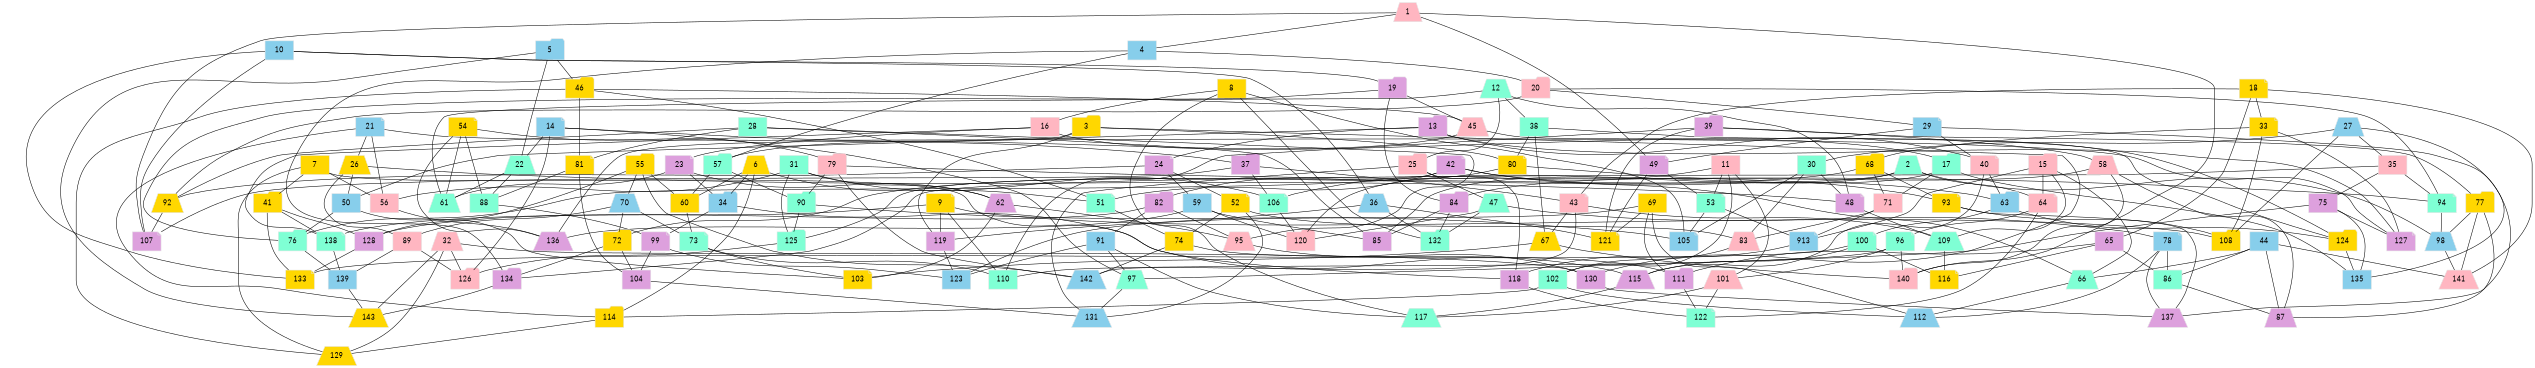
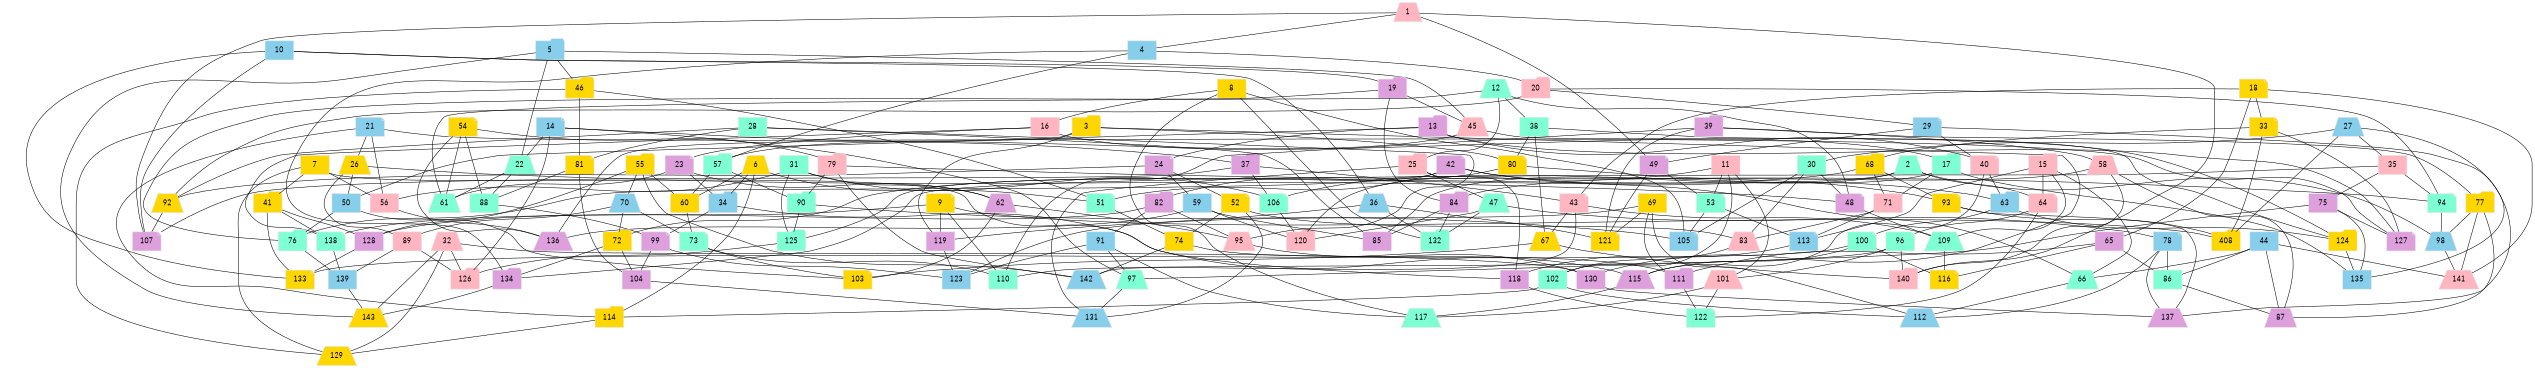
edge "46" -- "45": now "5" -- "45"
node "913": label "913" -> "113"
node "108": label "108" -> "408"
